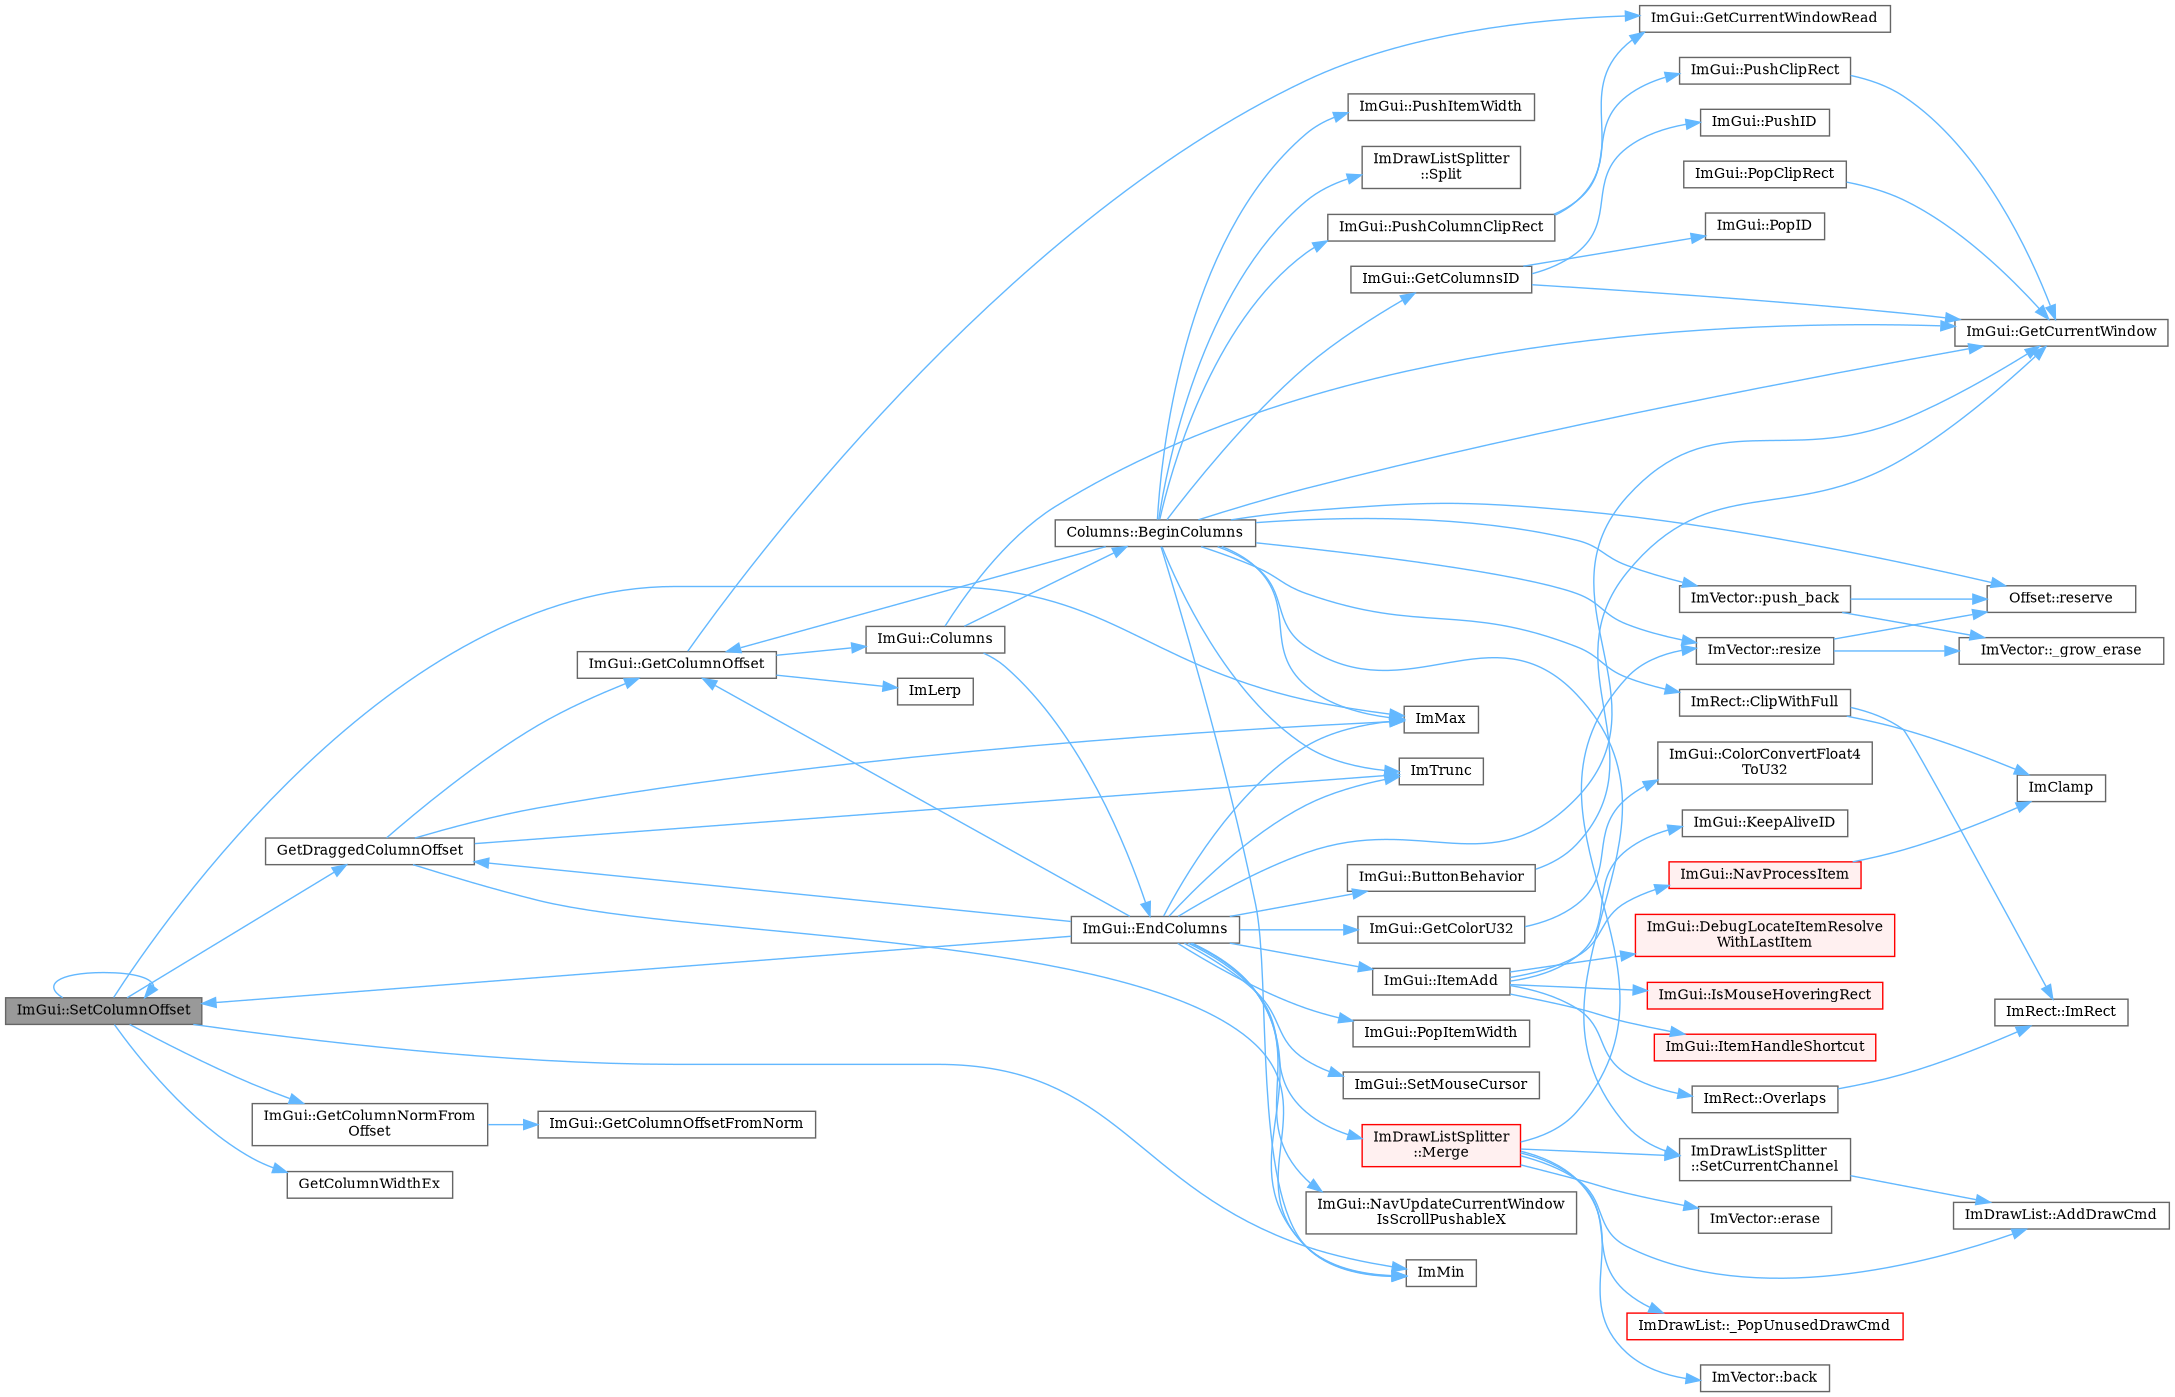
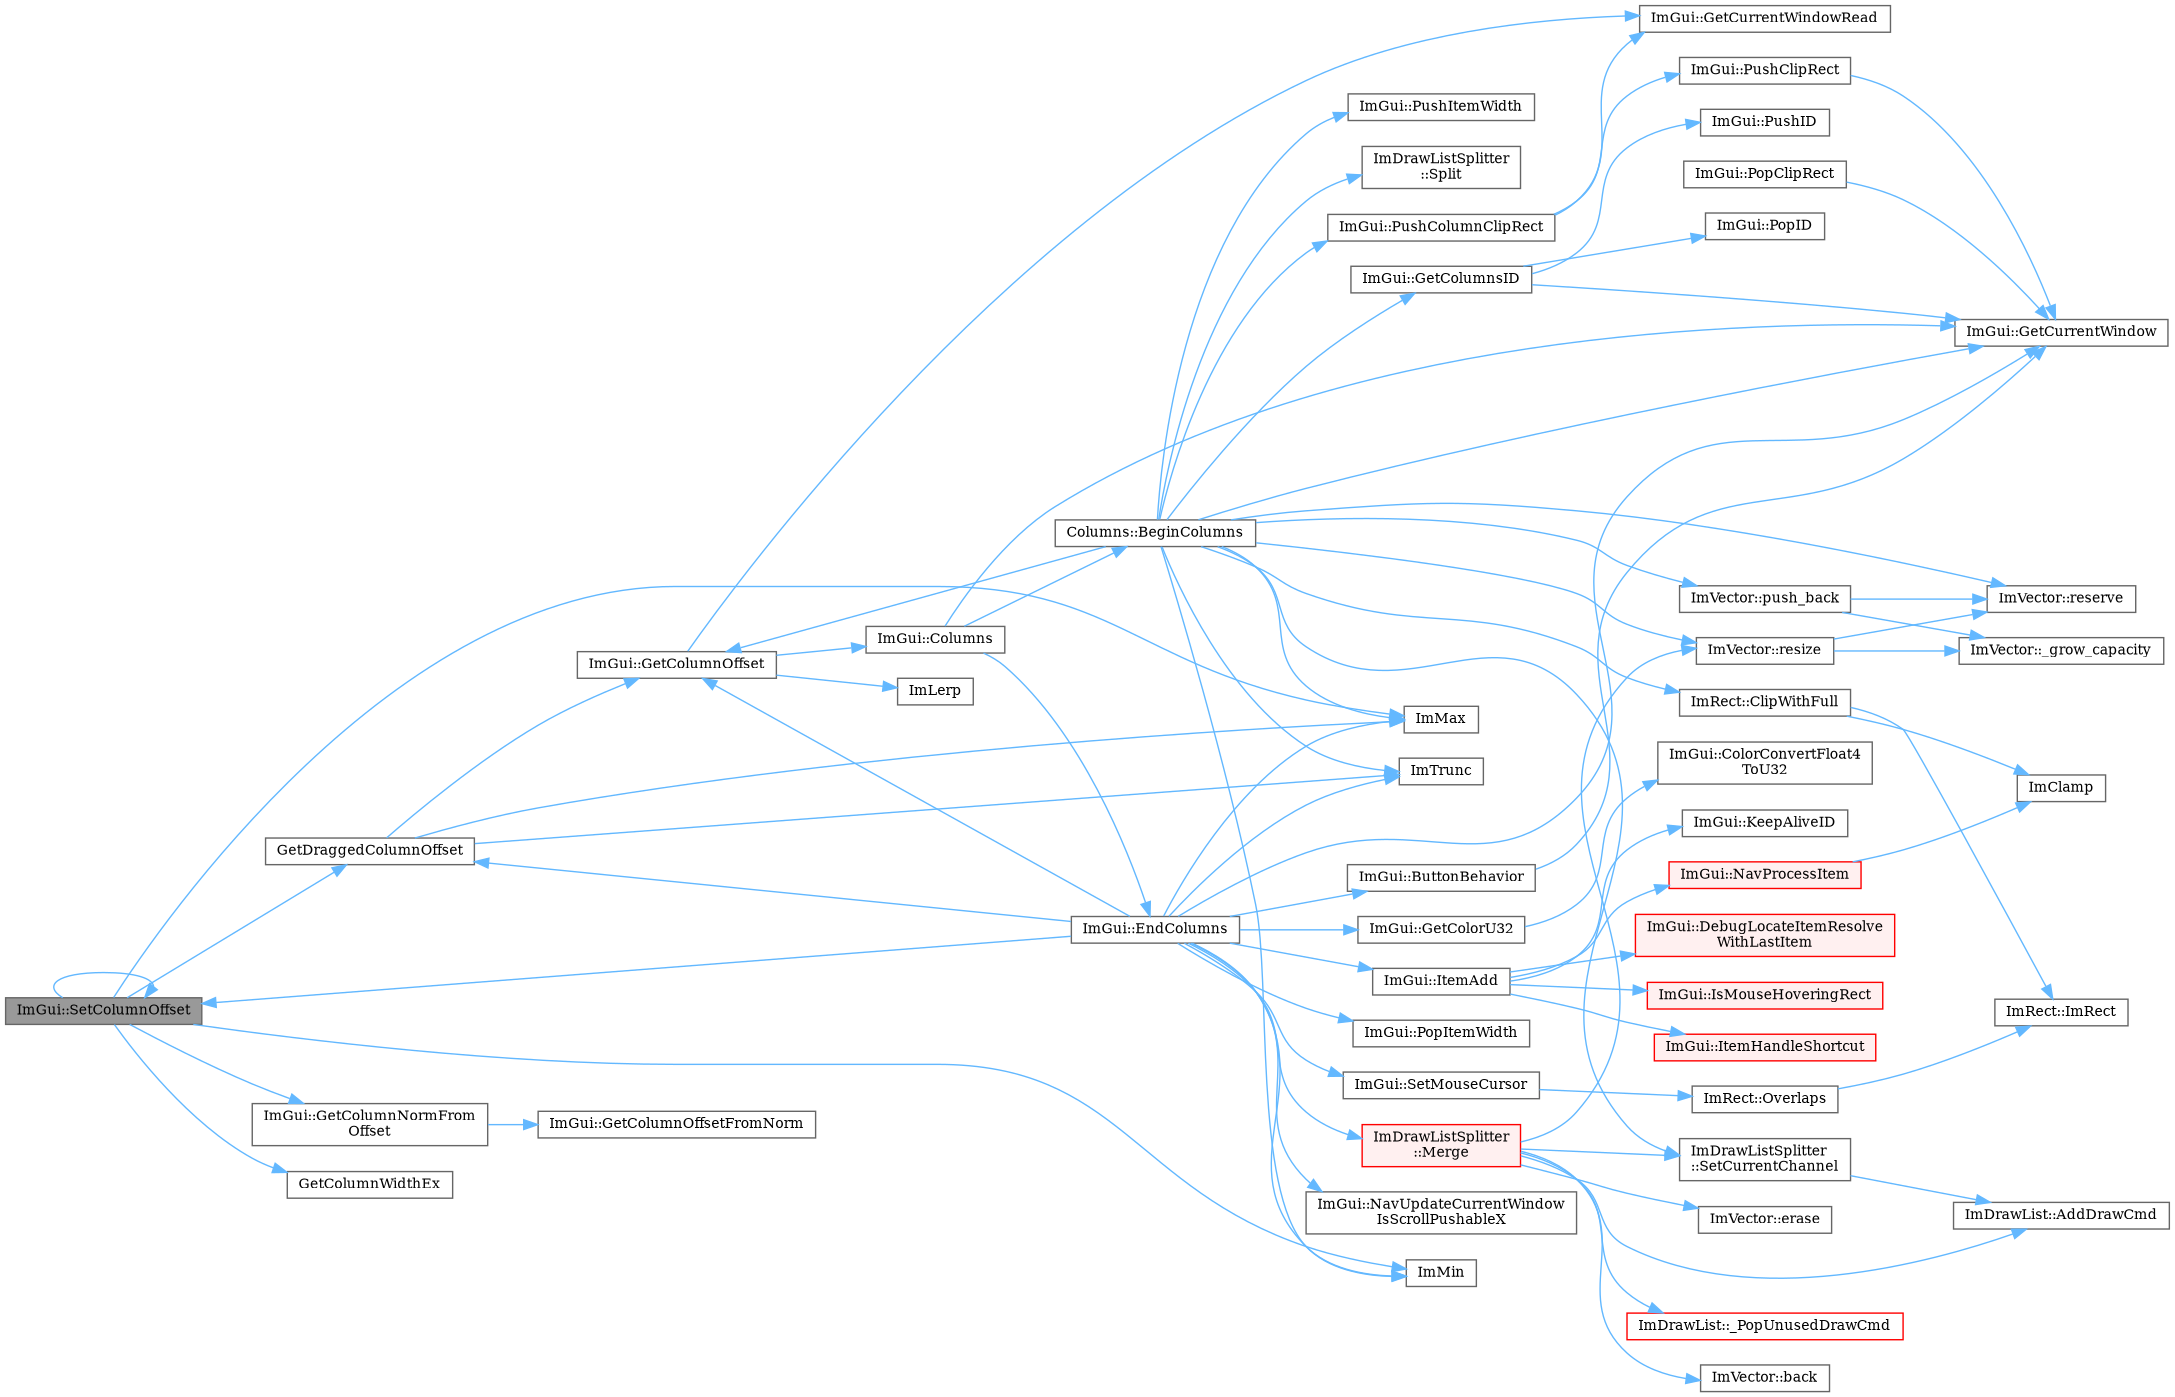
node "Offset::reserve": label "Offset::reserve" -> "ImVector::reserve"
node "ImVector::_grow_erase": label "ImVector::_grow_erase" -> "ImVector::_grow_capacity"
edge "GetDraggedColumnOffset" -> "ImMin": removed
edge "ImGui::ItemAdd" -> "ImRect::Overlaps": now "ImGui::SetMouseCursor" -> "ImRect::Overlaps"
